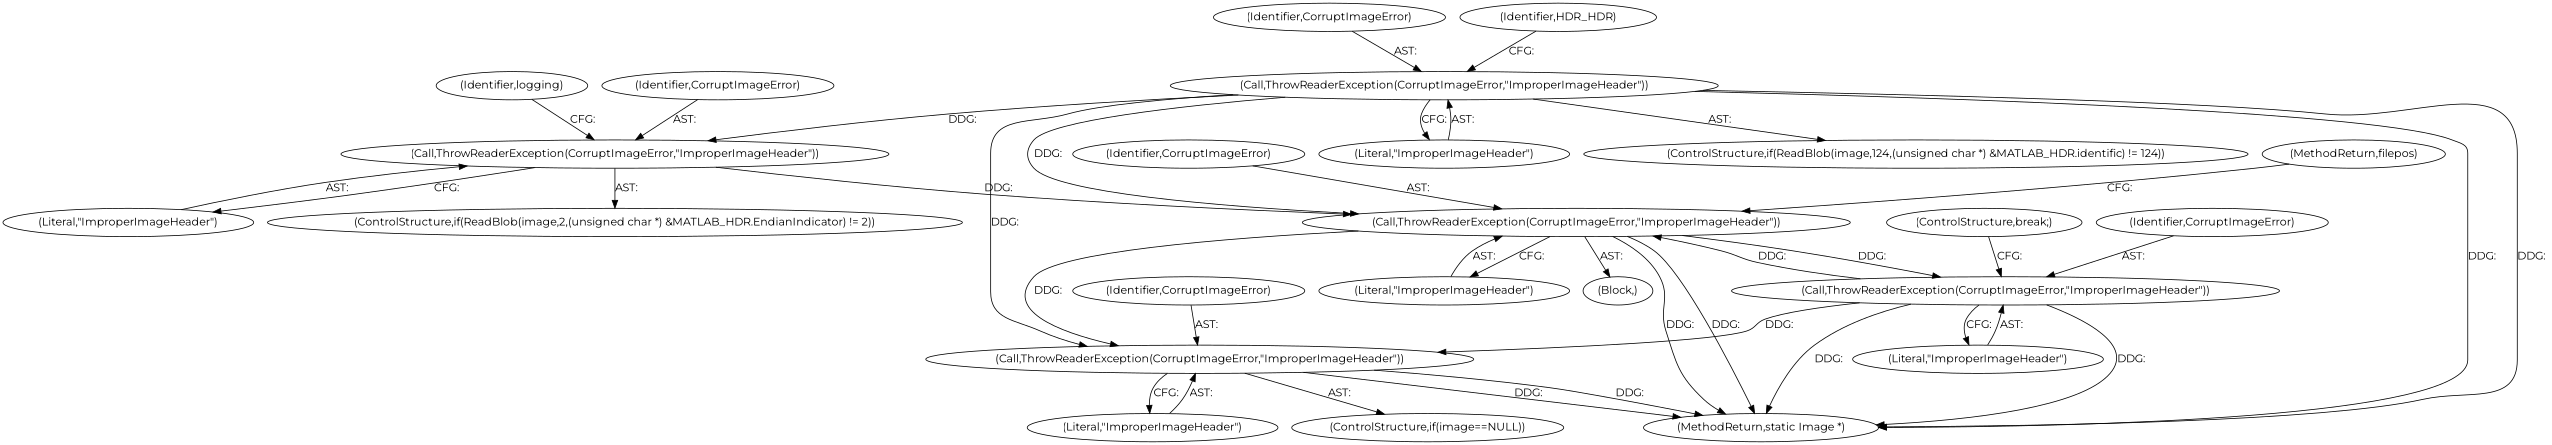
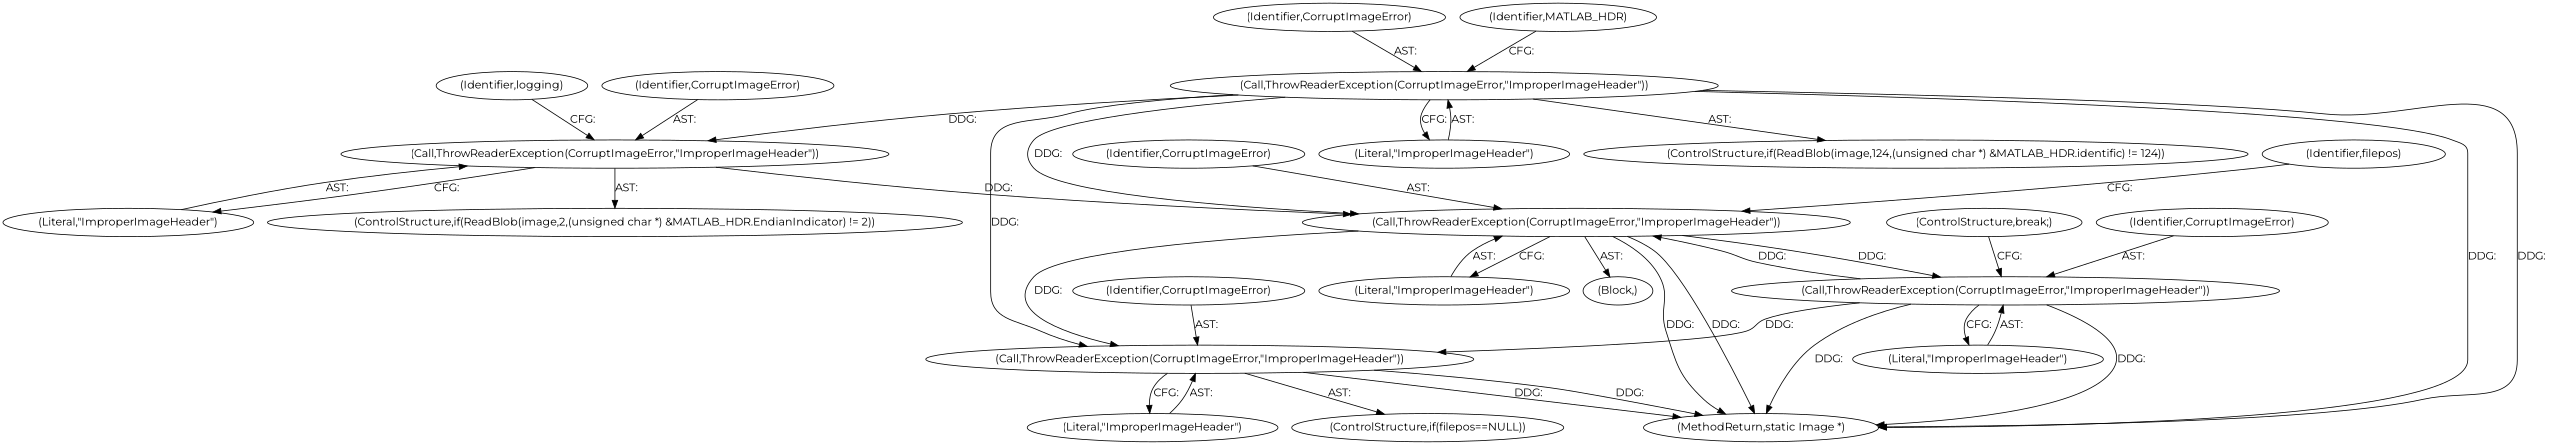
node "(Identifier,HDR_HDR)": label "(Identifier,HDR_HDR)" -> "(Identifier,MATLAB_HDR)"
node "(MethodReturn,filepos)": label "(MethodReturn,filepos)" -> "(Identifier,filepos)"
node "(ControlStructure,if(image==NULL))": label "(ControlStructure,if(image==NULL))" -> "(ControlStructure,if(filepos==NULL))"
